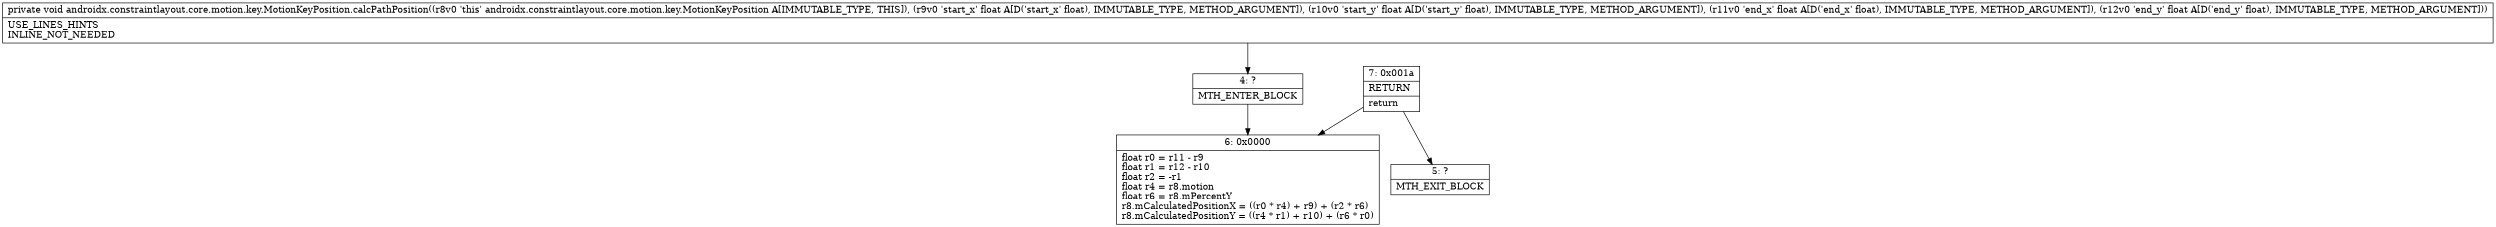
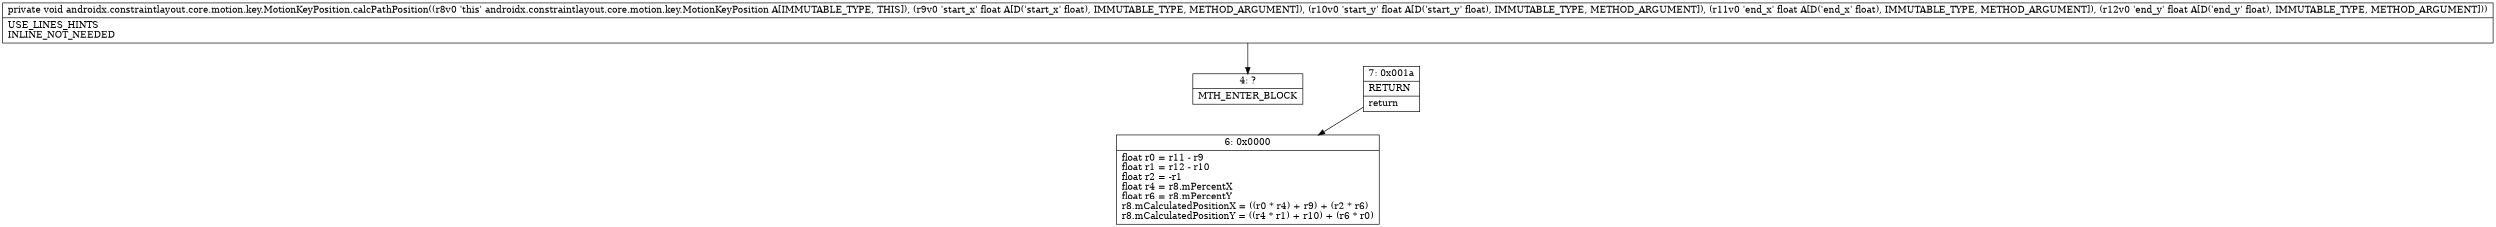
edge "4: ?" -> "6: 0x0000": removed
node "5: ?": removed
node "6: 0x0000": text "float r4 = r8.motion" -> "float r4 = r8.mPercentX"
